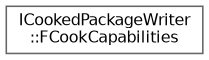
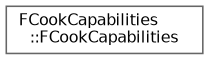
node "ICookedPackageWriter ::FCookCapabilities": label "ICookedPackageWriter ::FCookCapabilities" -> "FCookCapabilities ::FCookCapabilities"
